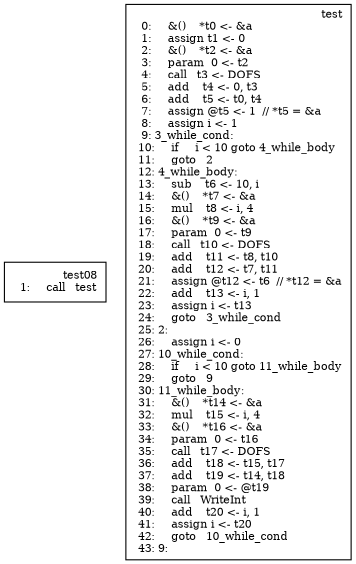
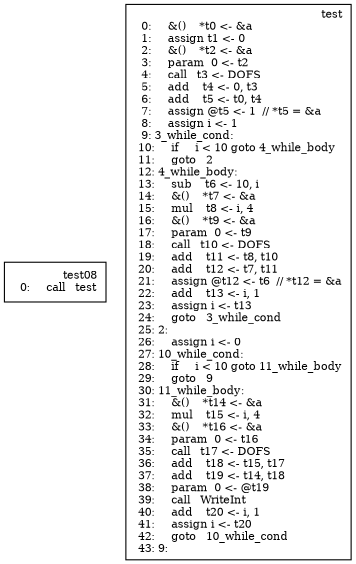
node "test08 1:     call   test": label "test08 1:     call   test" -> "test08 0:     call   test"
